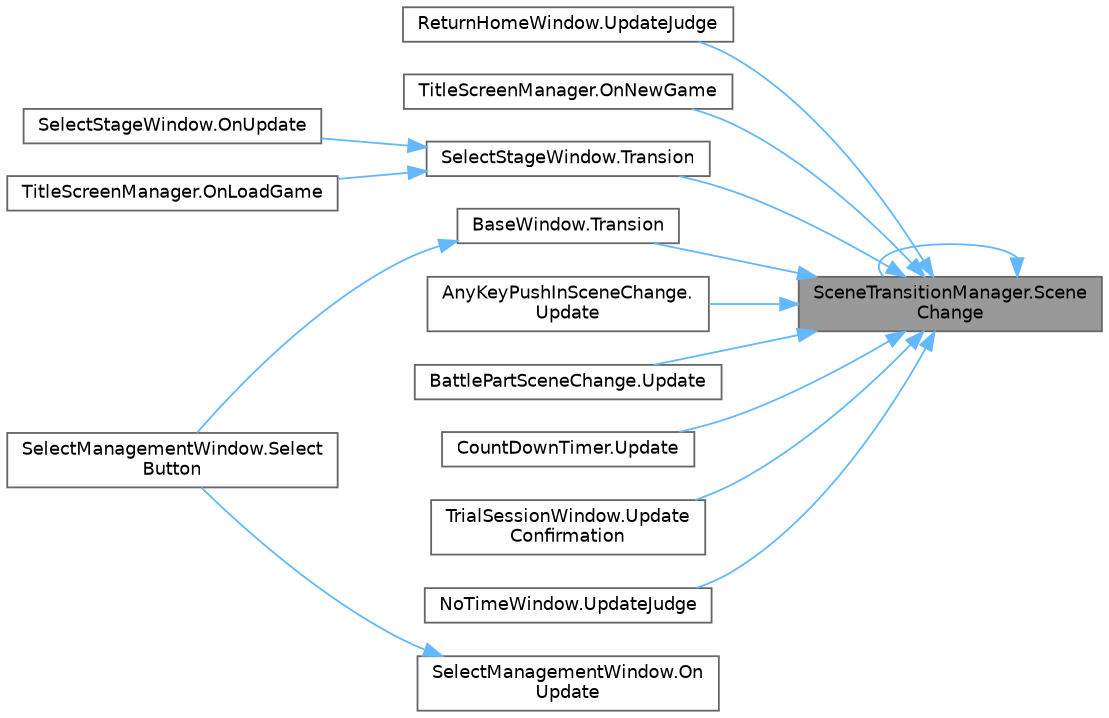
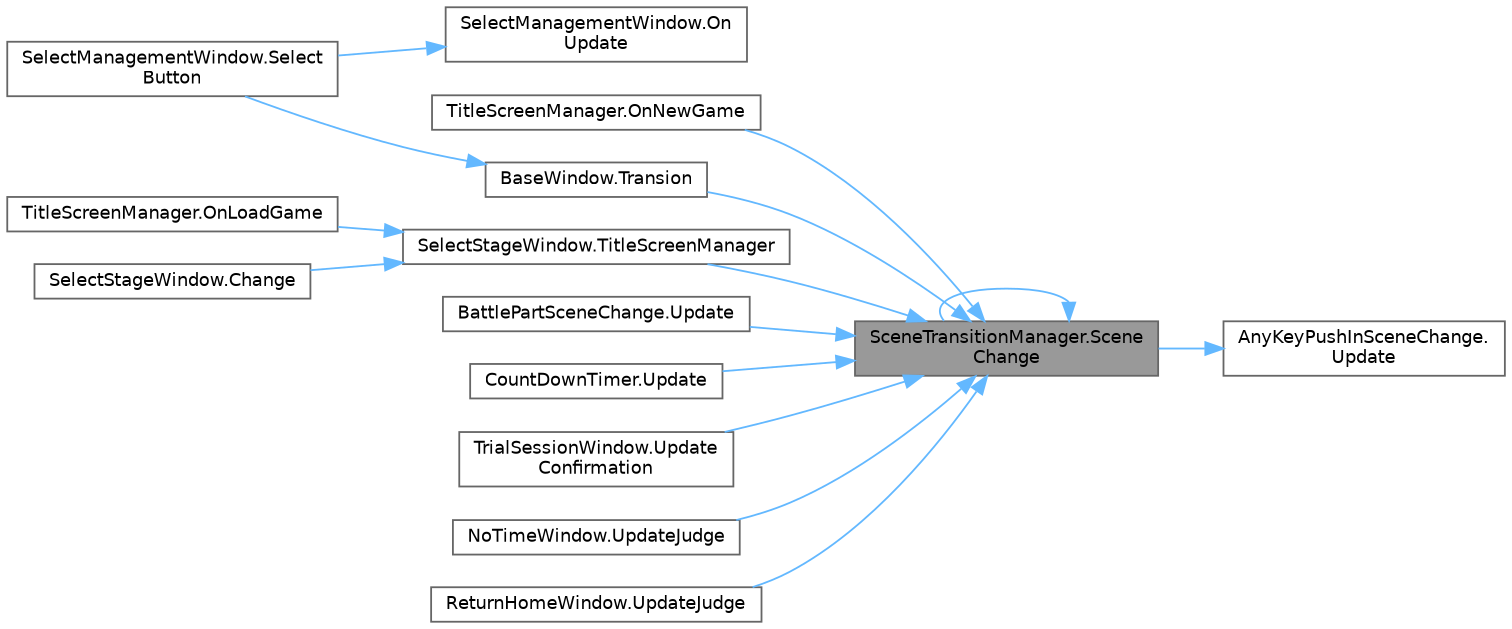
node "SelectStageWindow.OnUpdate": label "SelectStageWindow.OnUpdate" -> "SelectStageWindow.Change"
node "SelectStageWindow.Transion": label "SelectStageWindow.Transion" -> "SelectStageWindow.TitleScreenManager"
edge "AnyKeyPushInSceneChange. Update" -> "SceneTransitionManager.Scene Change": reversed
